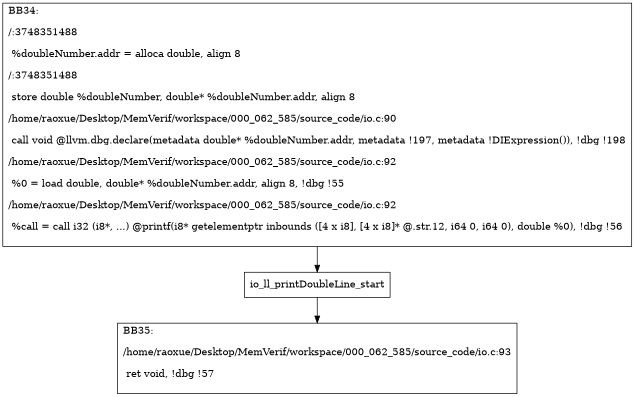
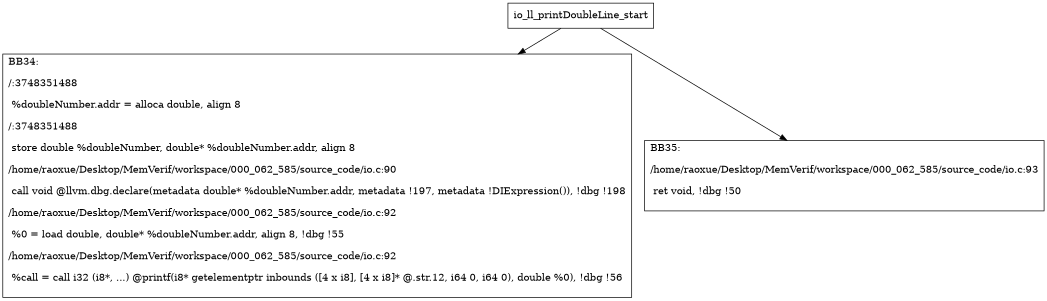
edge "BB34:" -> "io_ll_printDoubleLine_start": reversed
node "BB35:": text "ret void, !dbg !57" -> "ret void, !dbg !50"
